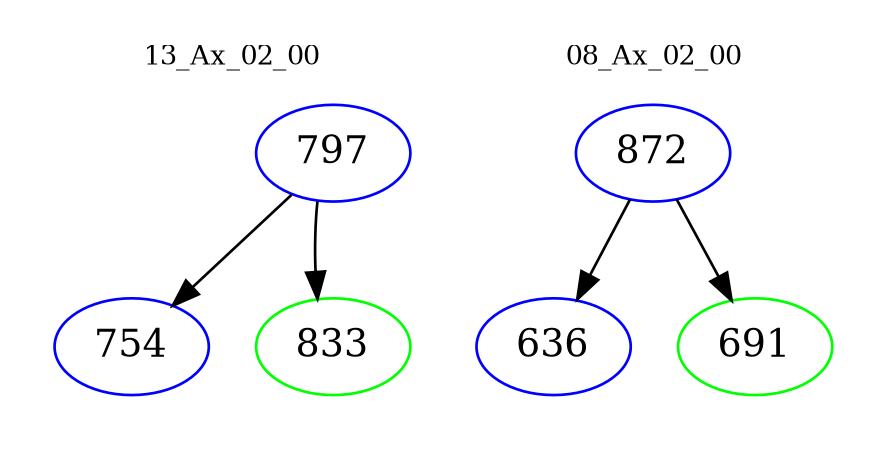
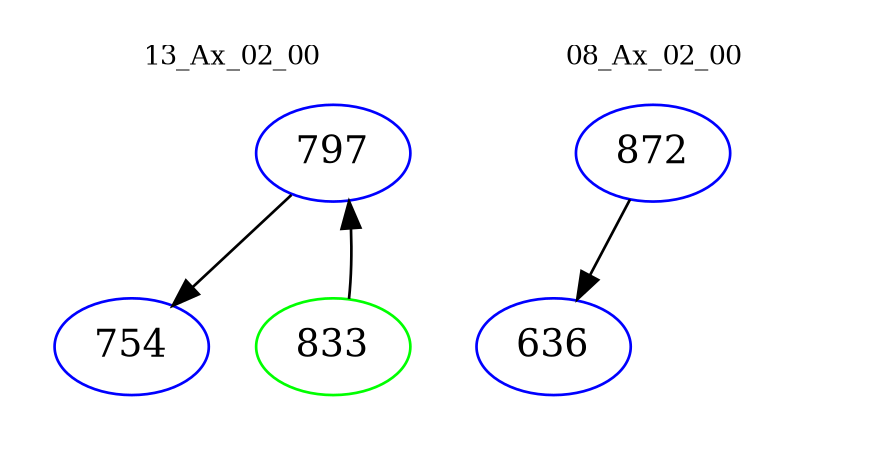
edge "797" -> "833": reversed
node "691": removed
